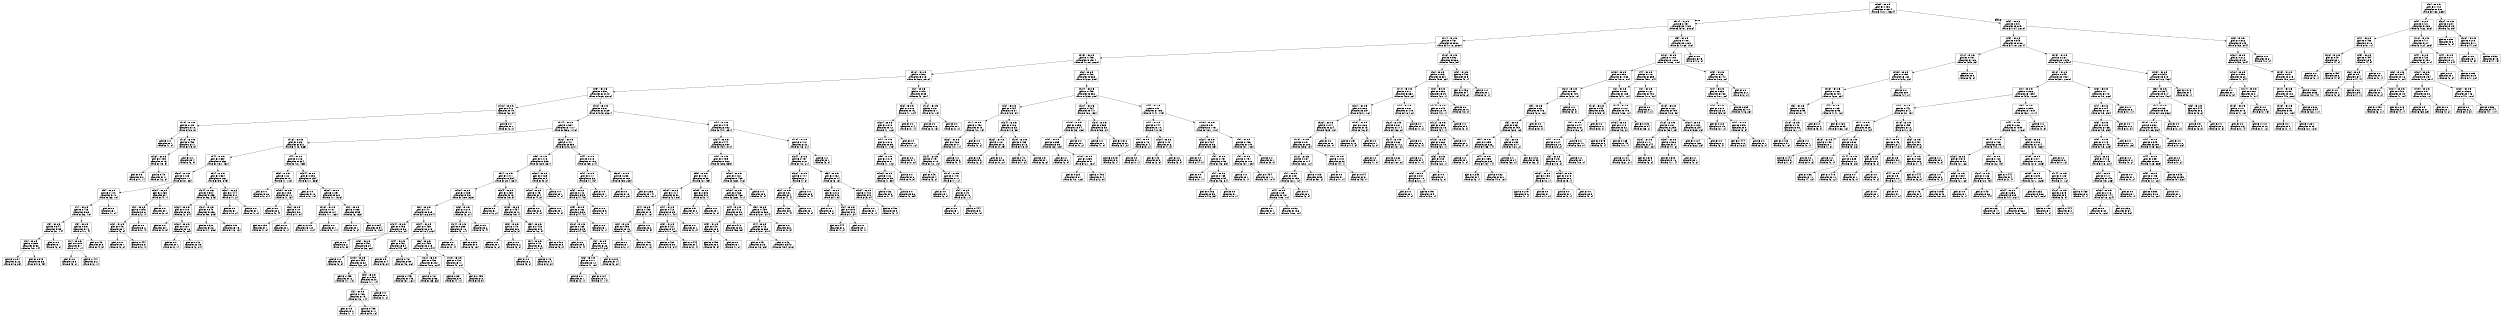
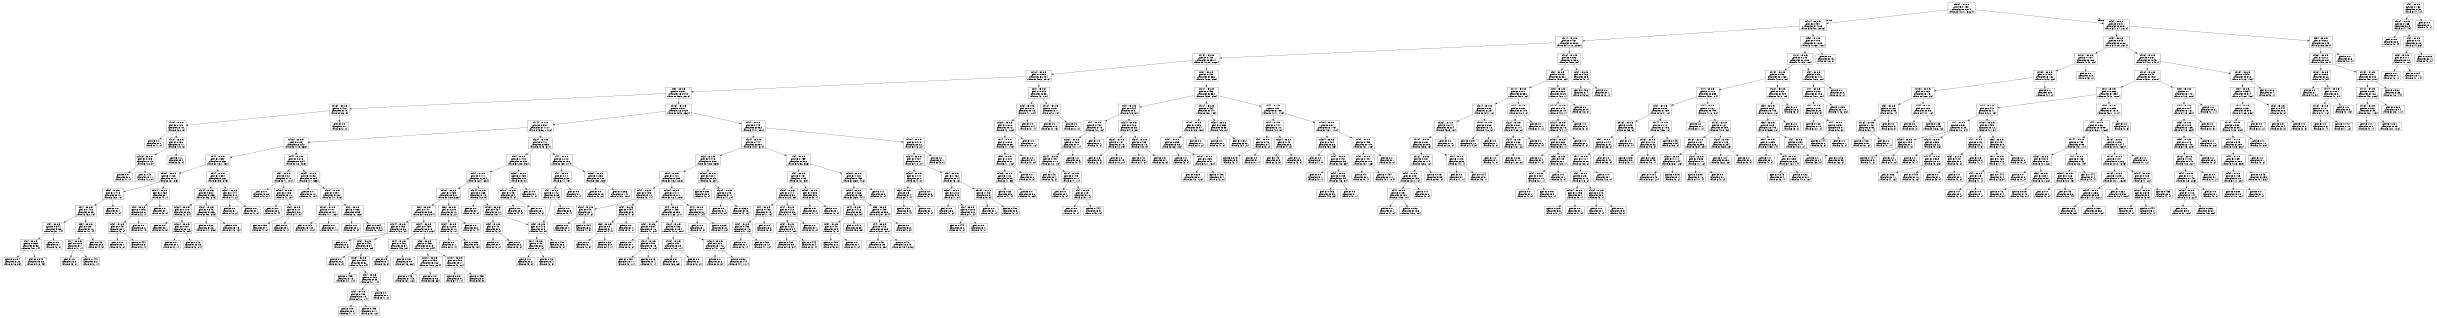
edge "X[15] <= 0.5 gini = 0.092 samples = 1068 value = [1570, 80]" -> "X[2] <= 0.5 gini = 0.088 samples = 169 value = [247, 12]": now "X[15] <= 0.5 gini = 0.092 samples = 1068 value = [1570, 80]" -> "X[4] <= 0.5 gini = 0.118 samples = 659 value = [957, 64]"
node "gini = 0.0 samples = 3 value = [6, 0]": added
edge "X[24] <= 0.5 gini = 0.444 samples = 830 value = [434, 870]" -> "X[2] <= 0.5 gini = 0.413 samples = 308 value = [138, 335]": added
edge "X[3] <= 0.5 gini = 0.142 samples = 35 value = [4, 48]" -> "X[5] <= 0.5 gini = 0.162 samples = 30 value = [4, 41]": now "X[3] <= 0.5 gini = 0.142 samples = 35 value = [4, 48]" -> "X[3] <= 0.5 gini = 0.415 samples = 9 value = [12, 5]"
